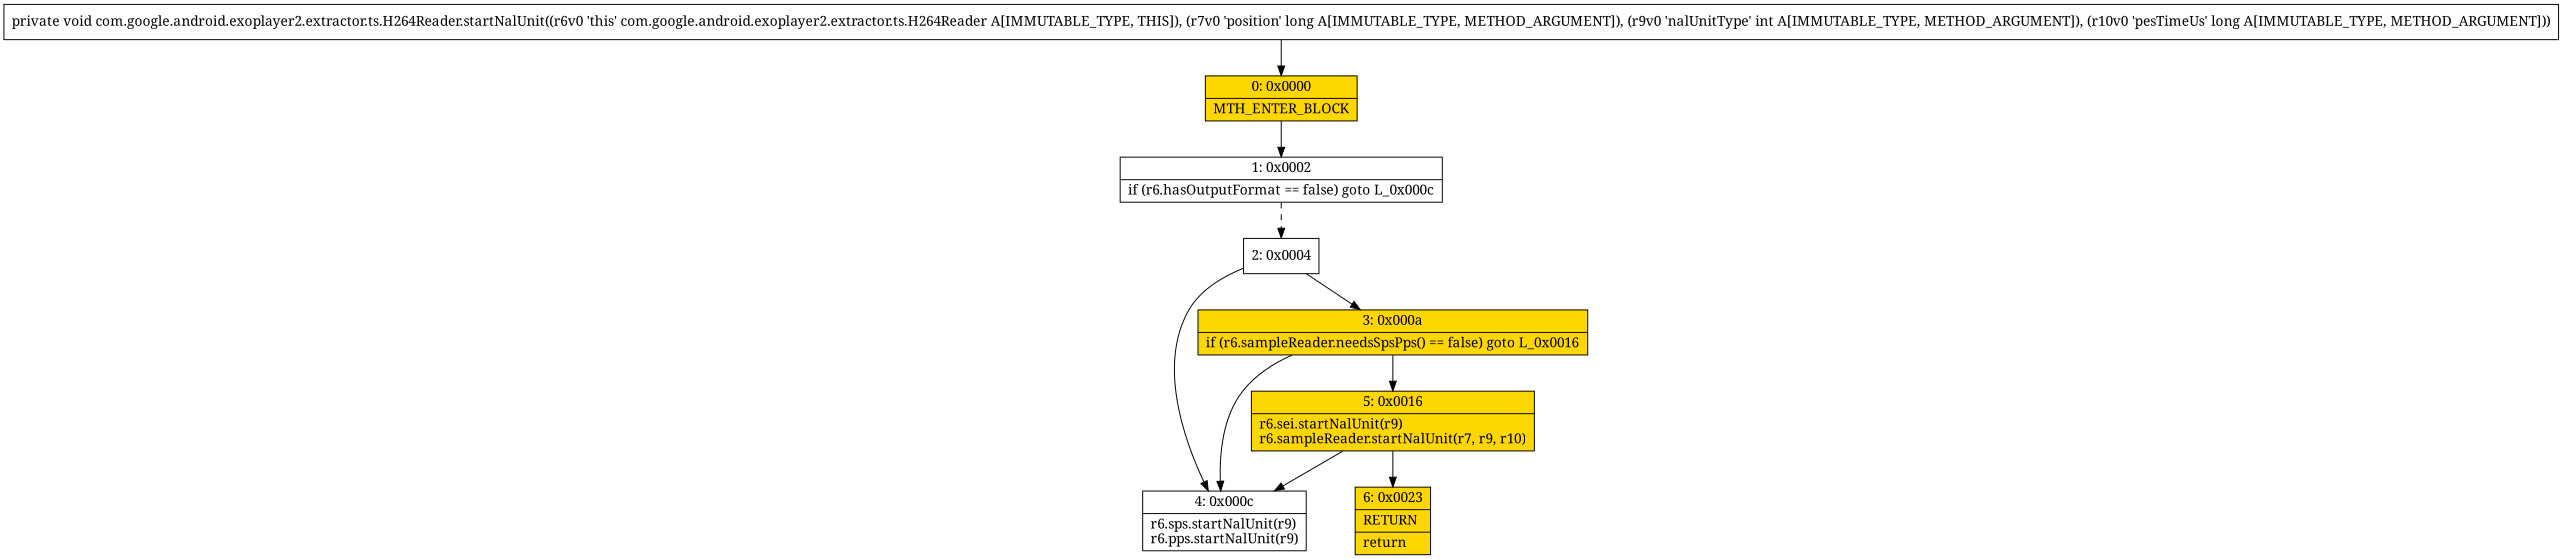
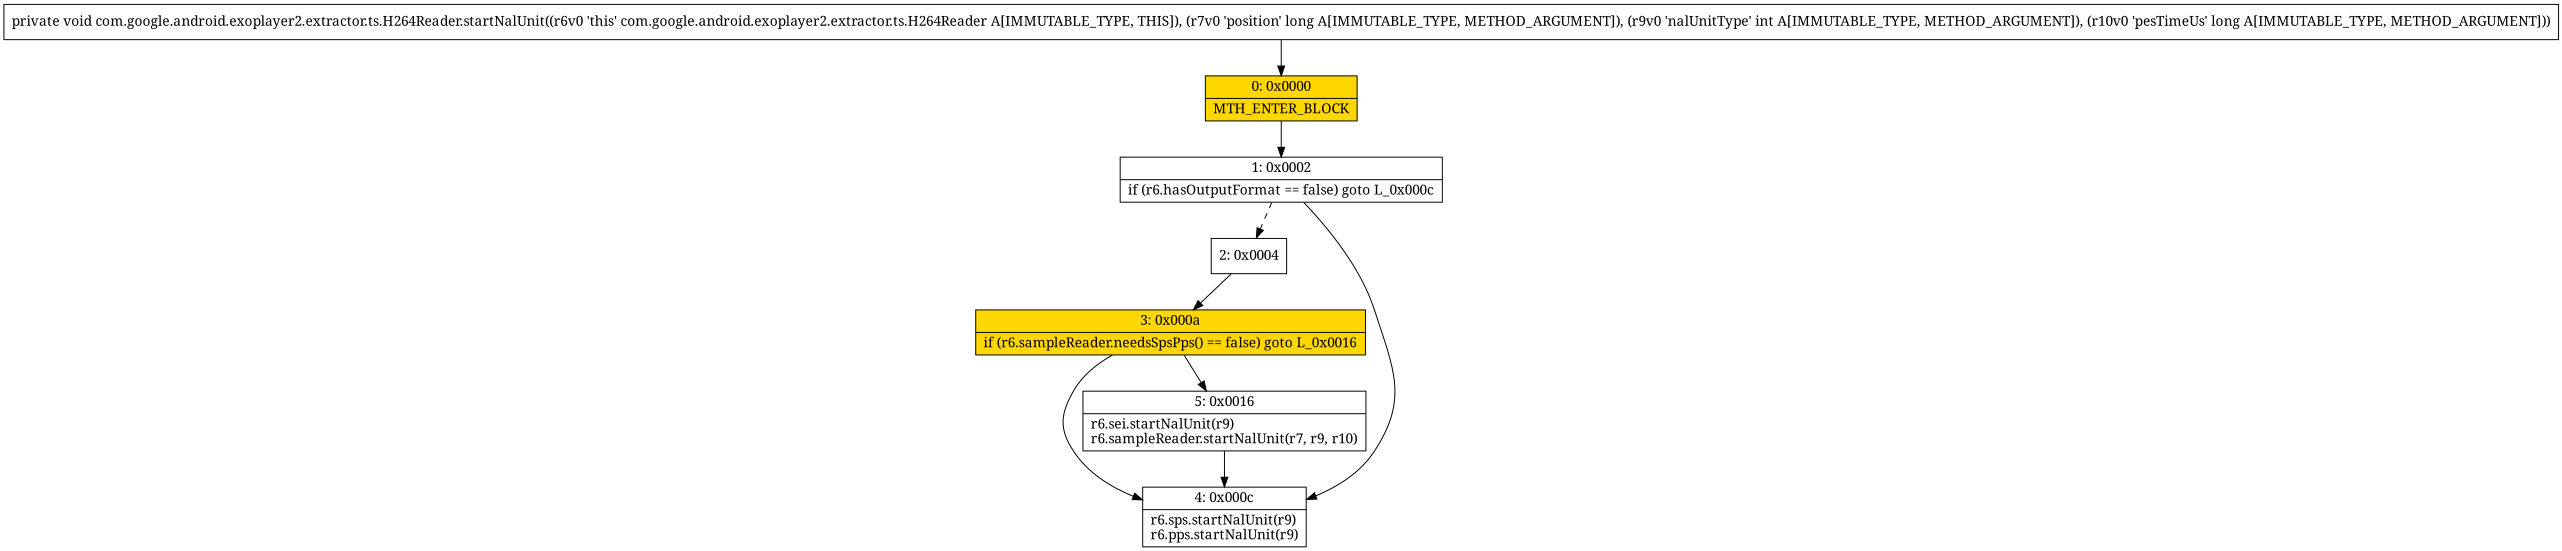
edge "2: 0x0004" -> "4: 0x000c": now "1: 0x0002" -> "4: 0x000c"
node "5: 0x0016": fillcolor gold -> white
node "6: 0x0023": removed
